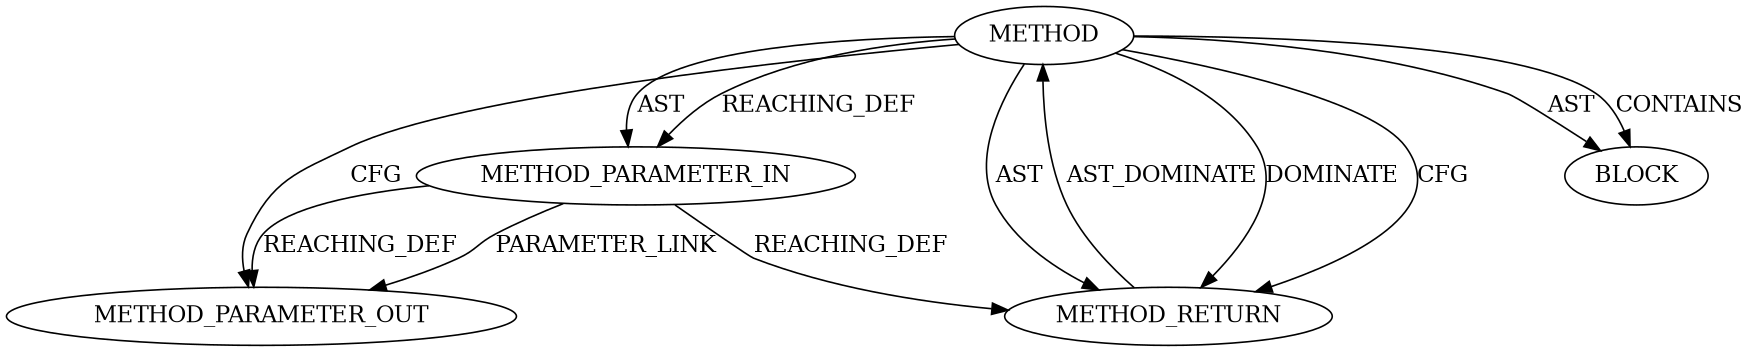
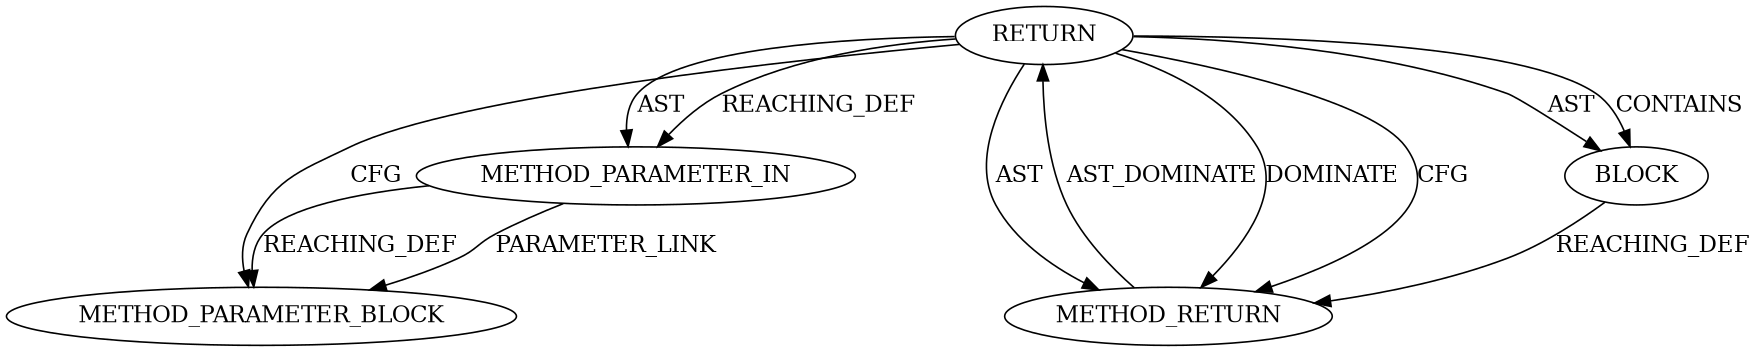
node "METHOD": label "METHOD" -> "RETURN"
edge "METHOD_PARAMETER_IN" -> "METHOD_RETURN": now "BLOCK" -> "METHOD_RETURN"
node "METHOD_PARAMETER_OUT": label "METHOD_PARAMETER_OUT" -> "METHOD_PARAMETER_BLOCK"
